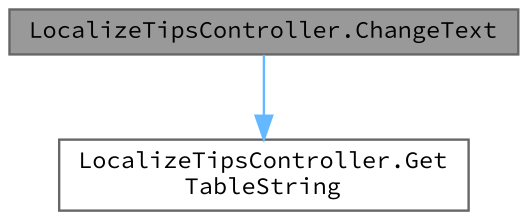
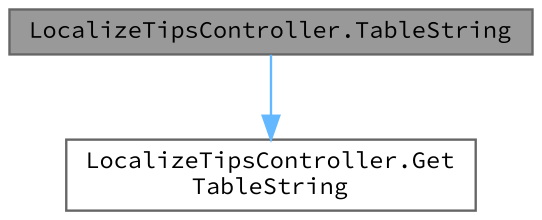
node "LocalizeTipsController.ChangeText": label "LocalizeTipsController.ChangeText" -> "LocalizeTipsController.TableString"
